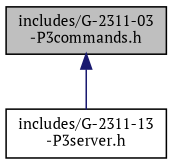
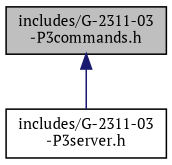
node "includes/G-2311-13 -P3server.h": label "includes/G-2311-13 -P3server.h" -> "includes/G-2311-03 -P3server.h"
